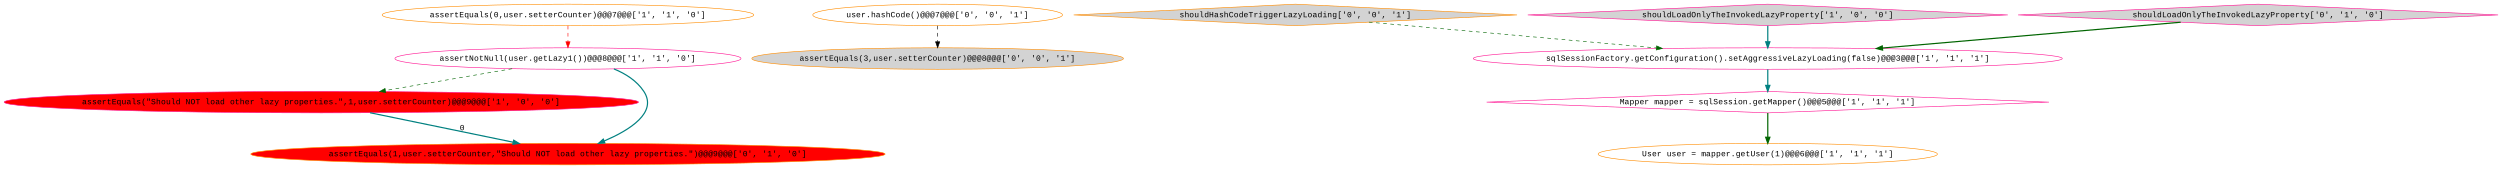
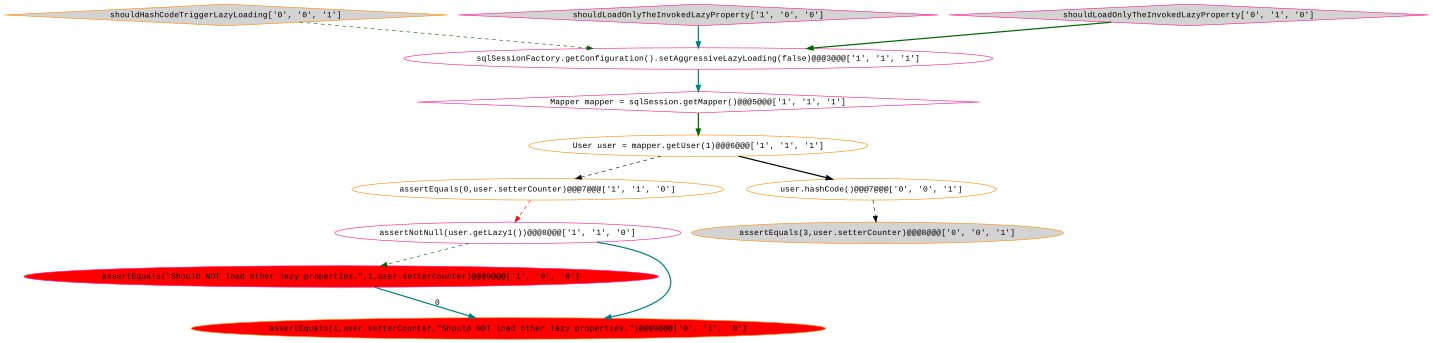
edge "User user = mapper.getUser(1)@@@6@@@['1', '1', '1']" -> "assertEquals(0,user.setterCounter)@@@7@@@['1', '1', '0']": added
edge "User user = mapper.getUser(1)@@@6@@@['1', '1', '1']" -> "user.hashCode()@@@7@@@['0', '0', '1']": added
